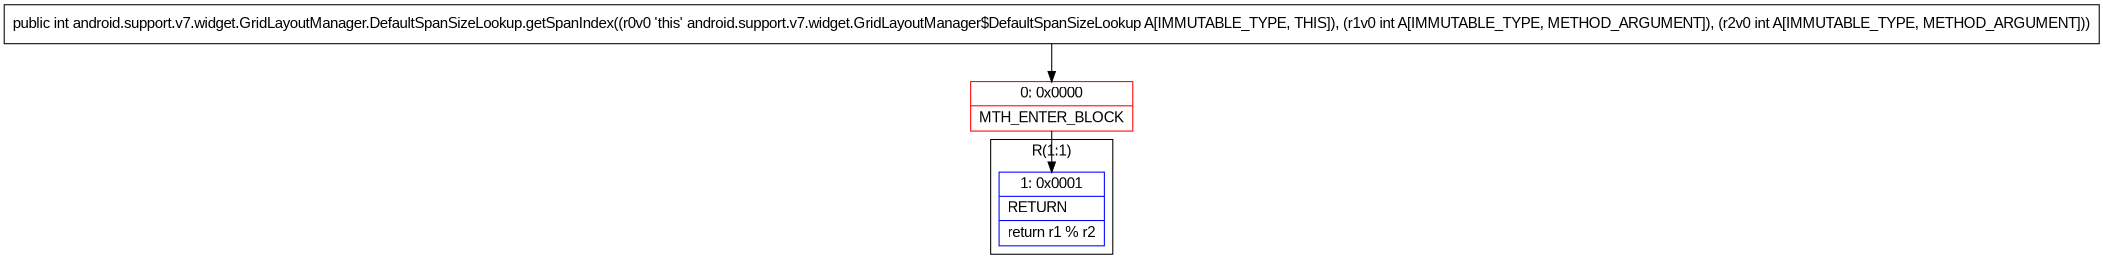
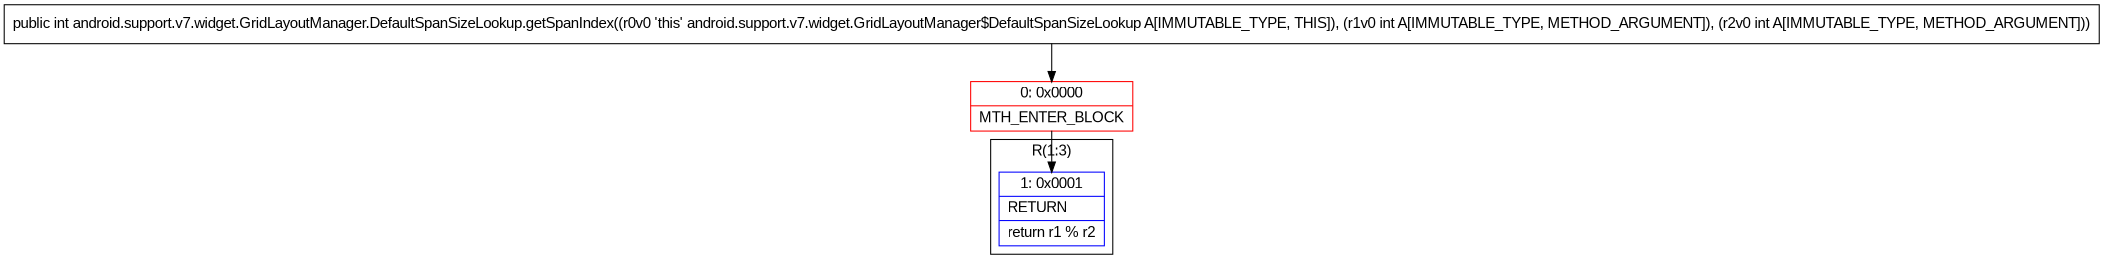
cluster "R(1:1)": label "R(1:1)" -> "R(1:3)"
